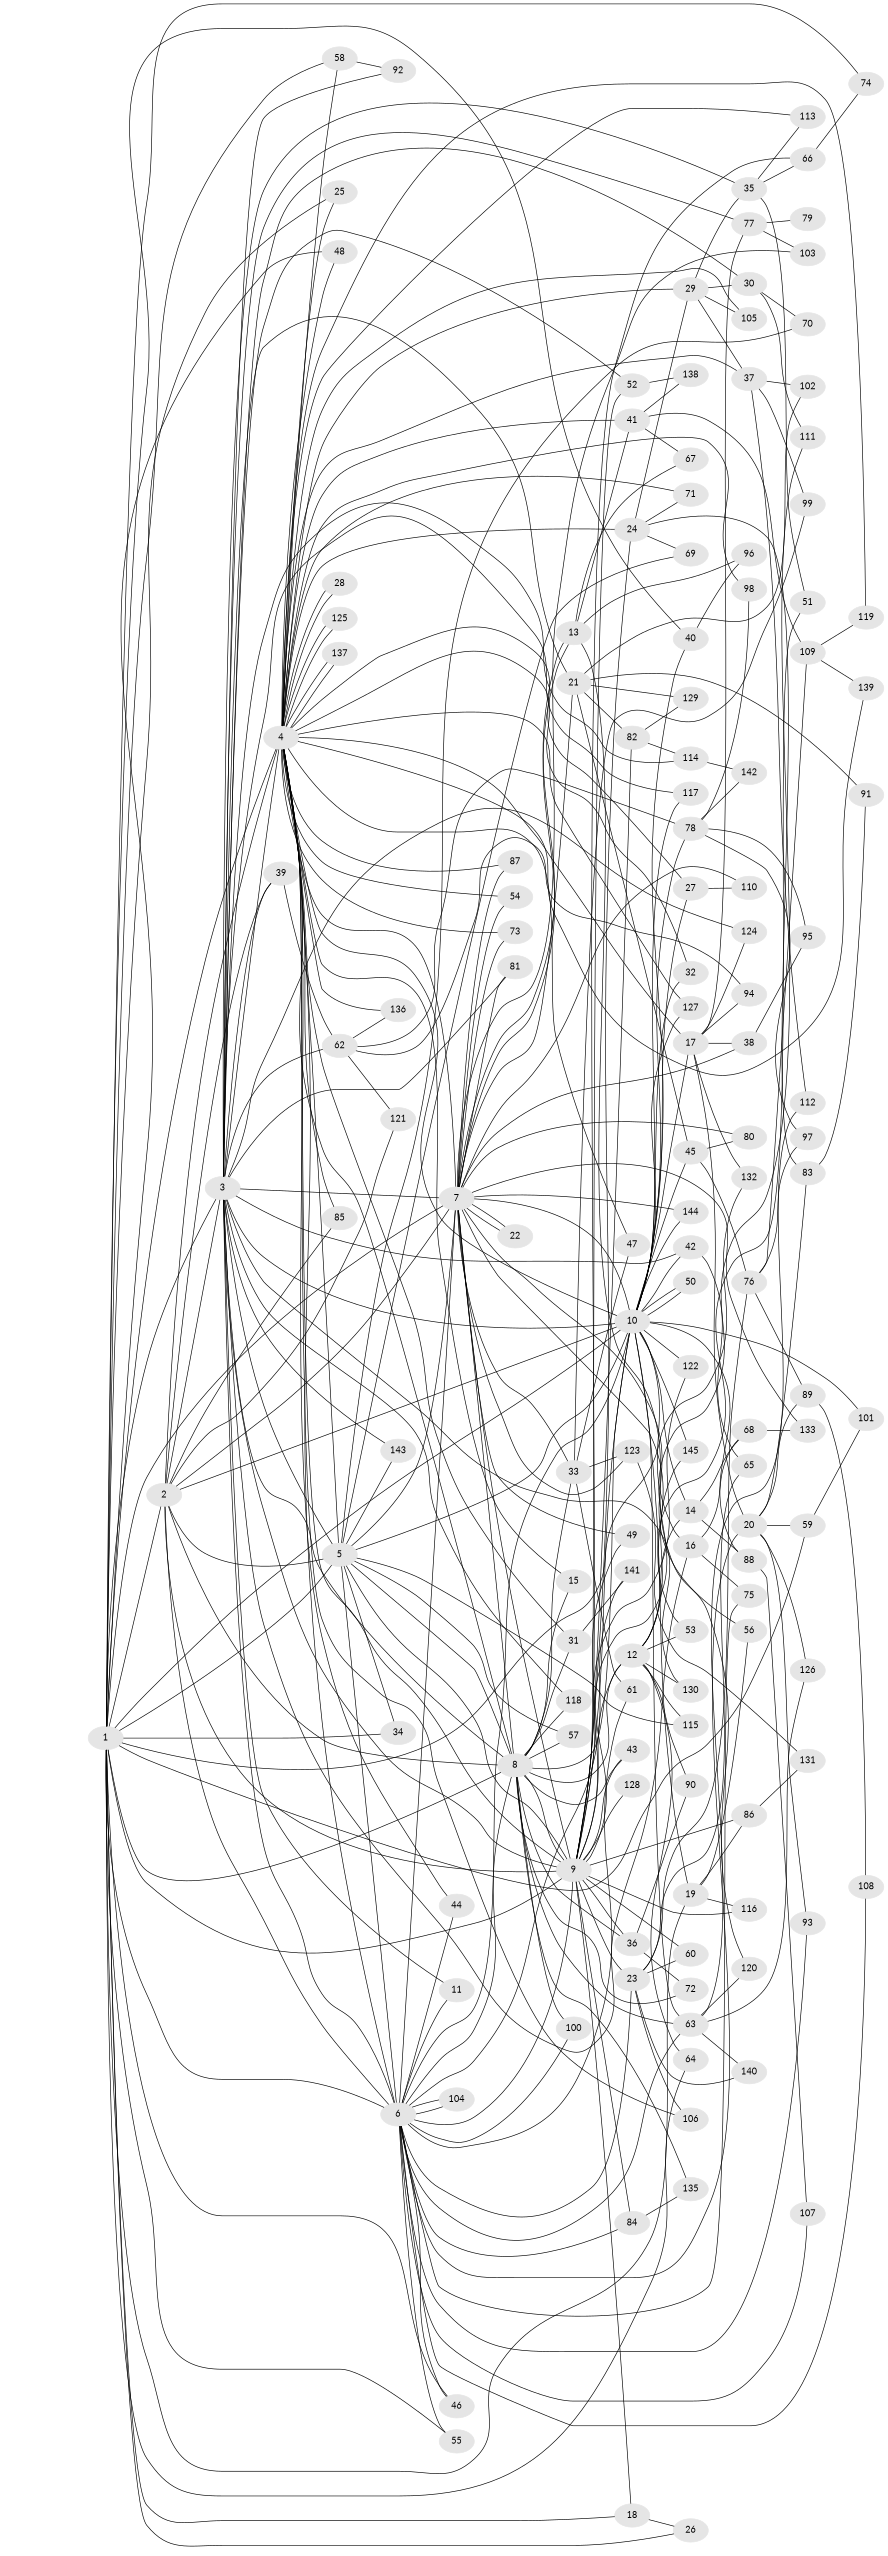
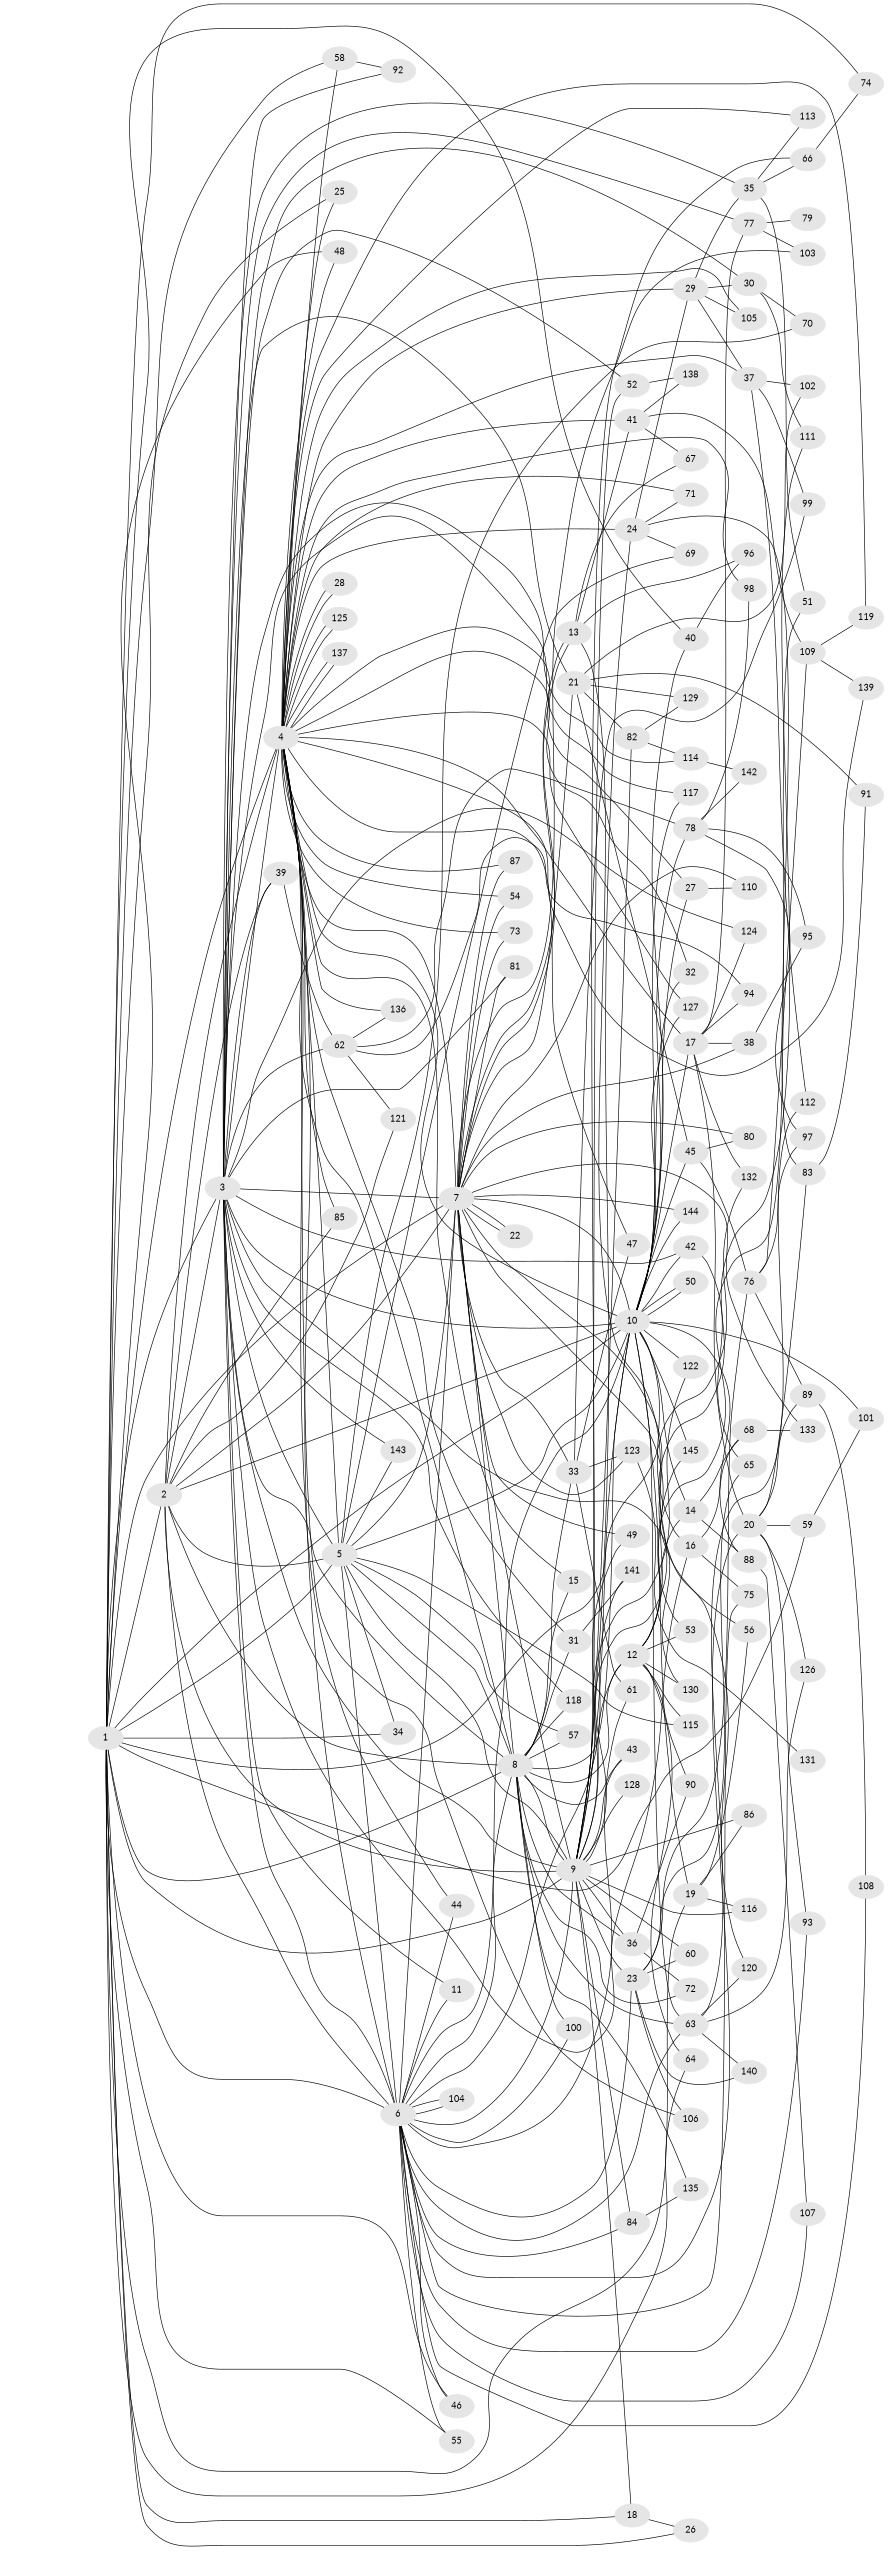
edge "4" -- "9": removed
edge "131" -- "86": removed
